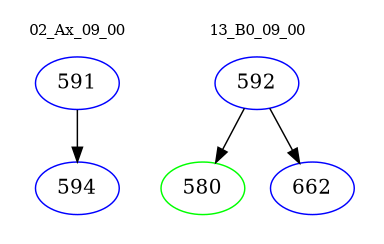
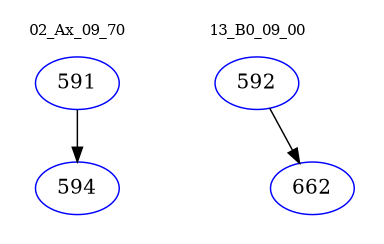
cluster "02_Ax_09_00": label "02_Ax_09_00" -> "02_Ax_09_70"
node "580": removed
